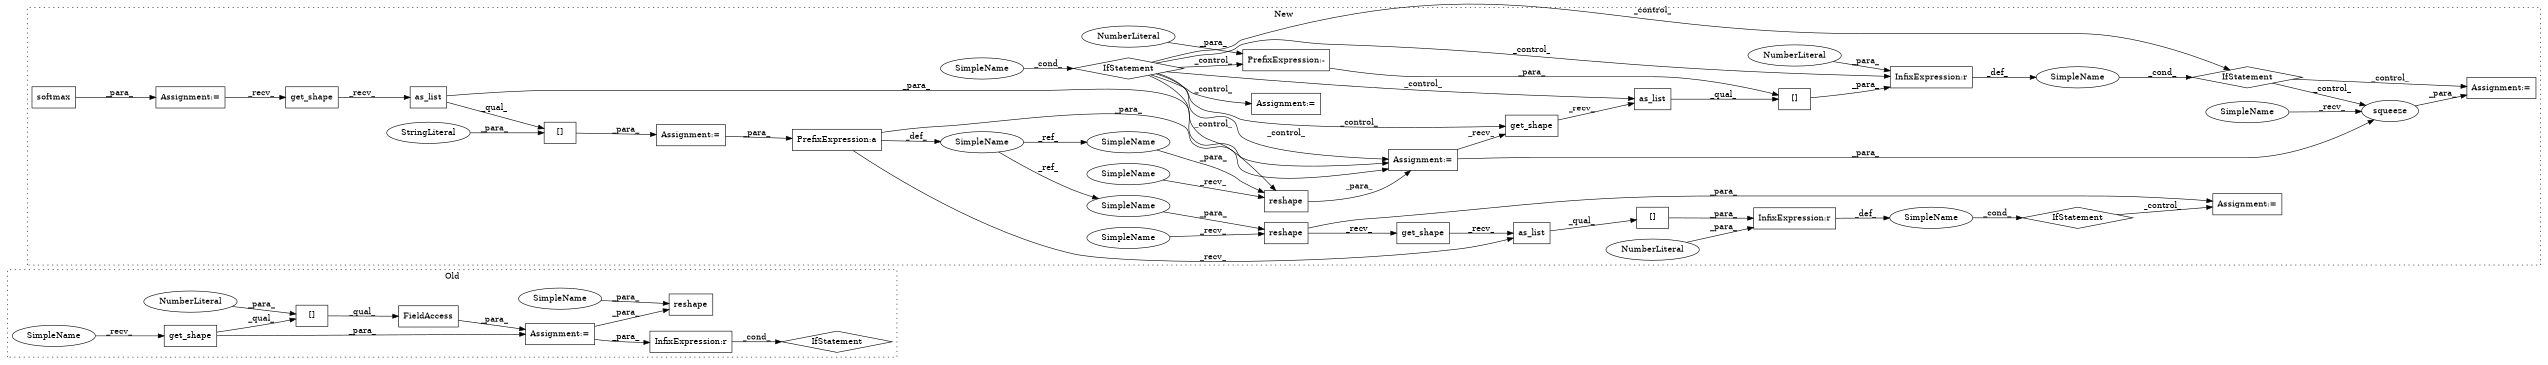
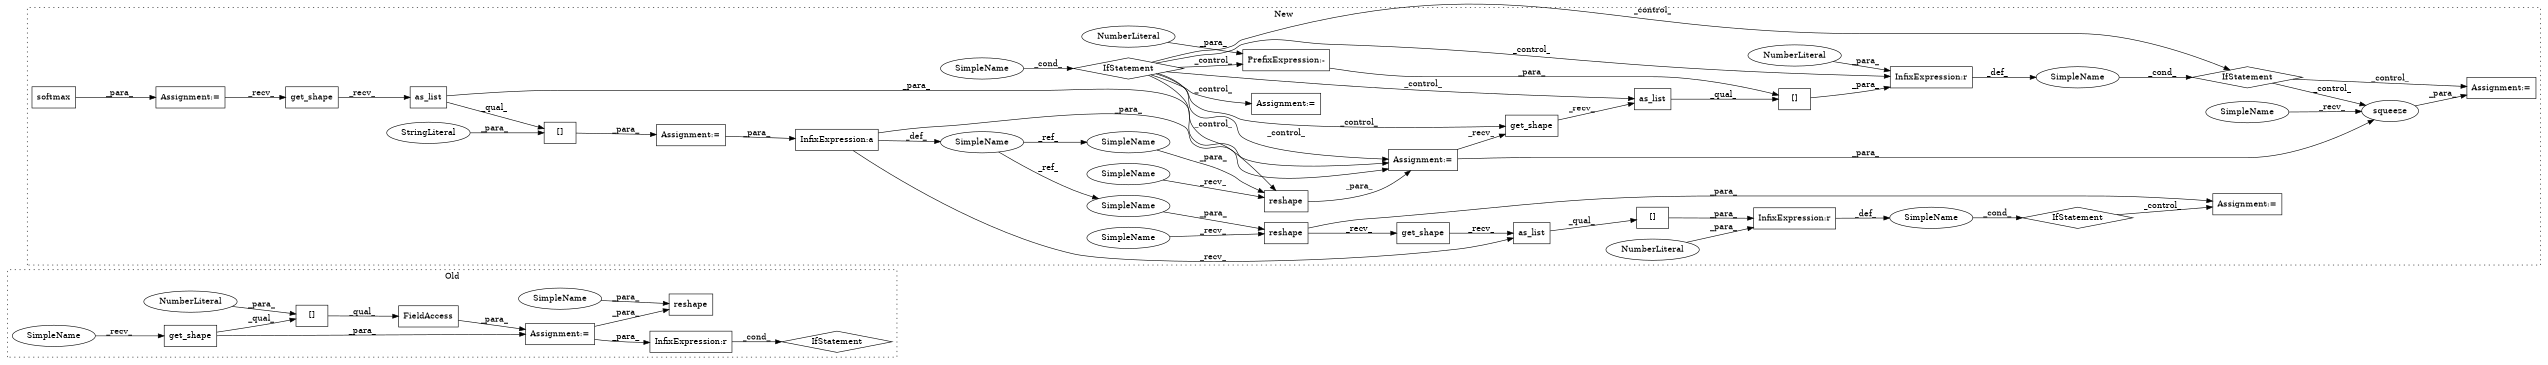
node "PrefixExpression:a": label "PrefixExpression:a" -> "InfixExpression:a"
